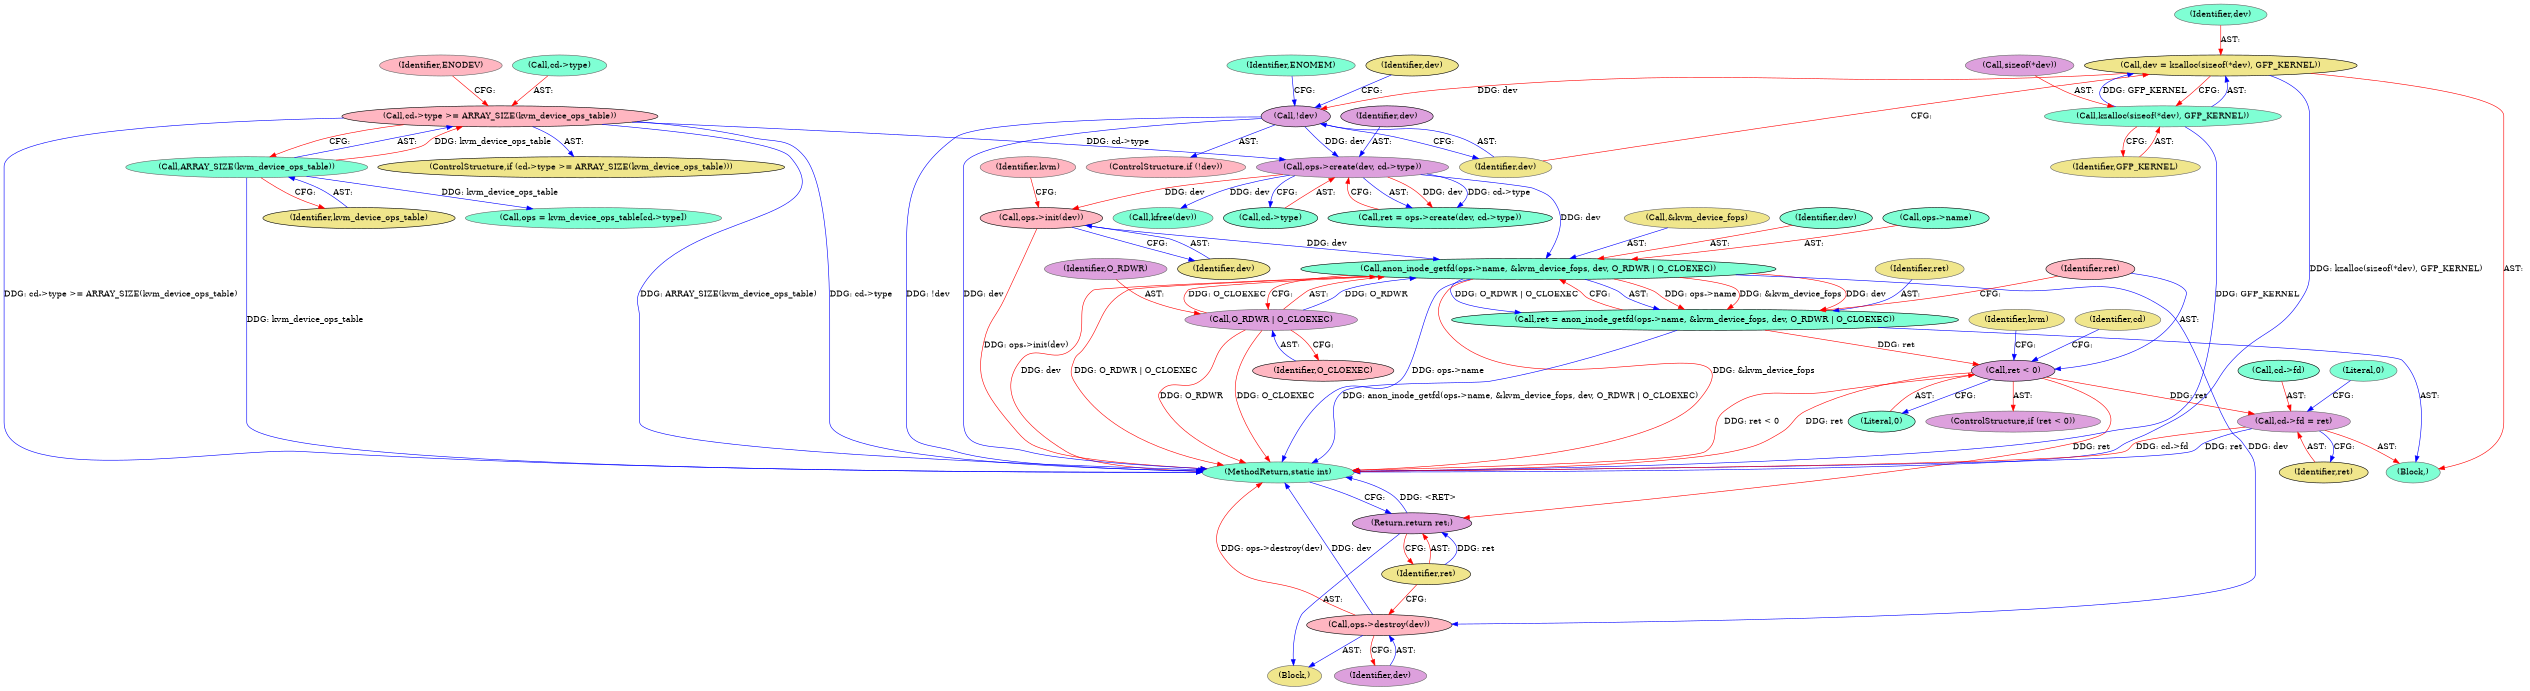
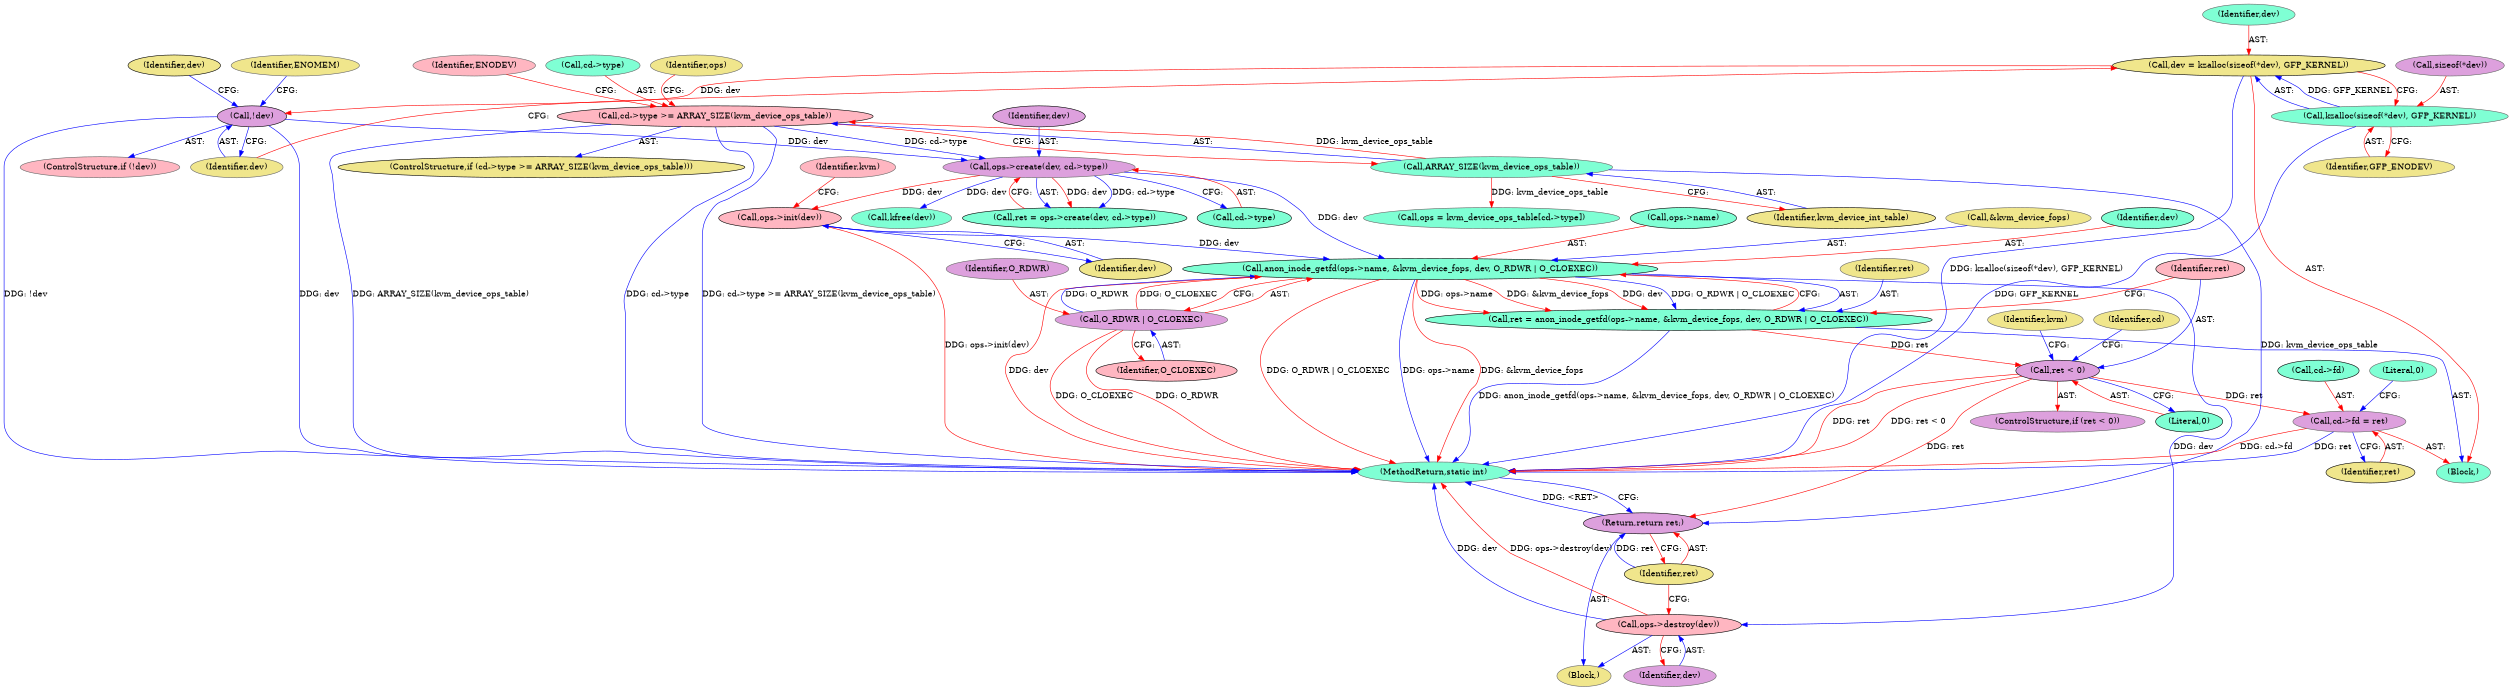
node "(Identifier,ops)": added
node "(Identifier,ENOMEM)": fillcolor aquamarine -> khaki
node "(Identifier,GFP_KERNEL)": label "(Identifier,GFP_KERNEL)" -> "(Identifier,GFP_ENODEV)"
edge "(Call,ARRAY_SIZE(kvm_device_ops_table))" -> "(Call,ops = kvm_device_ops_table[cd->type])": color blue -> red
node "(Identifier,kvm_device_ops_table)": label "(Identifier,kvm_device_ops_table)" -> "(Identifier,kvm_device_int_table)"
edge "(Call,ARRAY_SIZE(kvm_device_ops_table))" -> "(MethodReturn,static int)": now "(Call,ARRAY_SIZE(kvm_device_ops_table))" -> "(Return,return ret;)"
